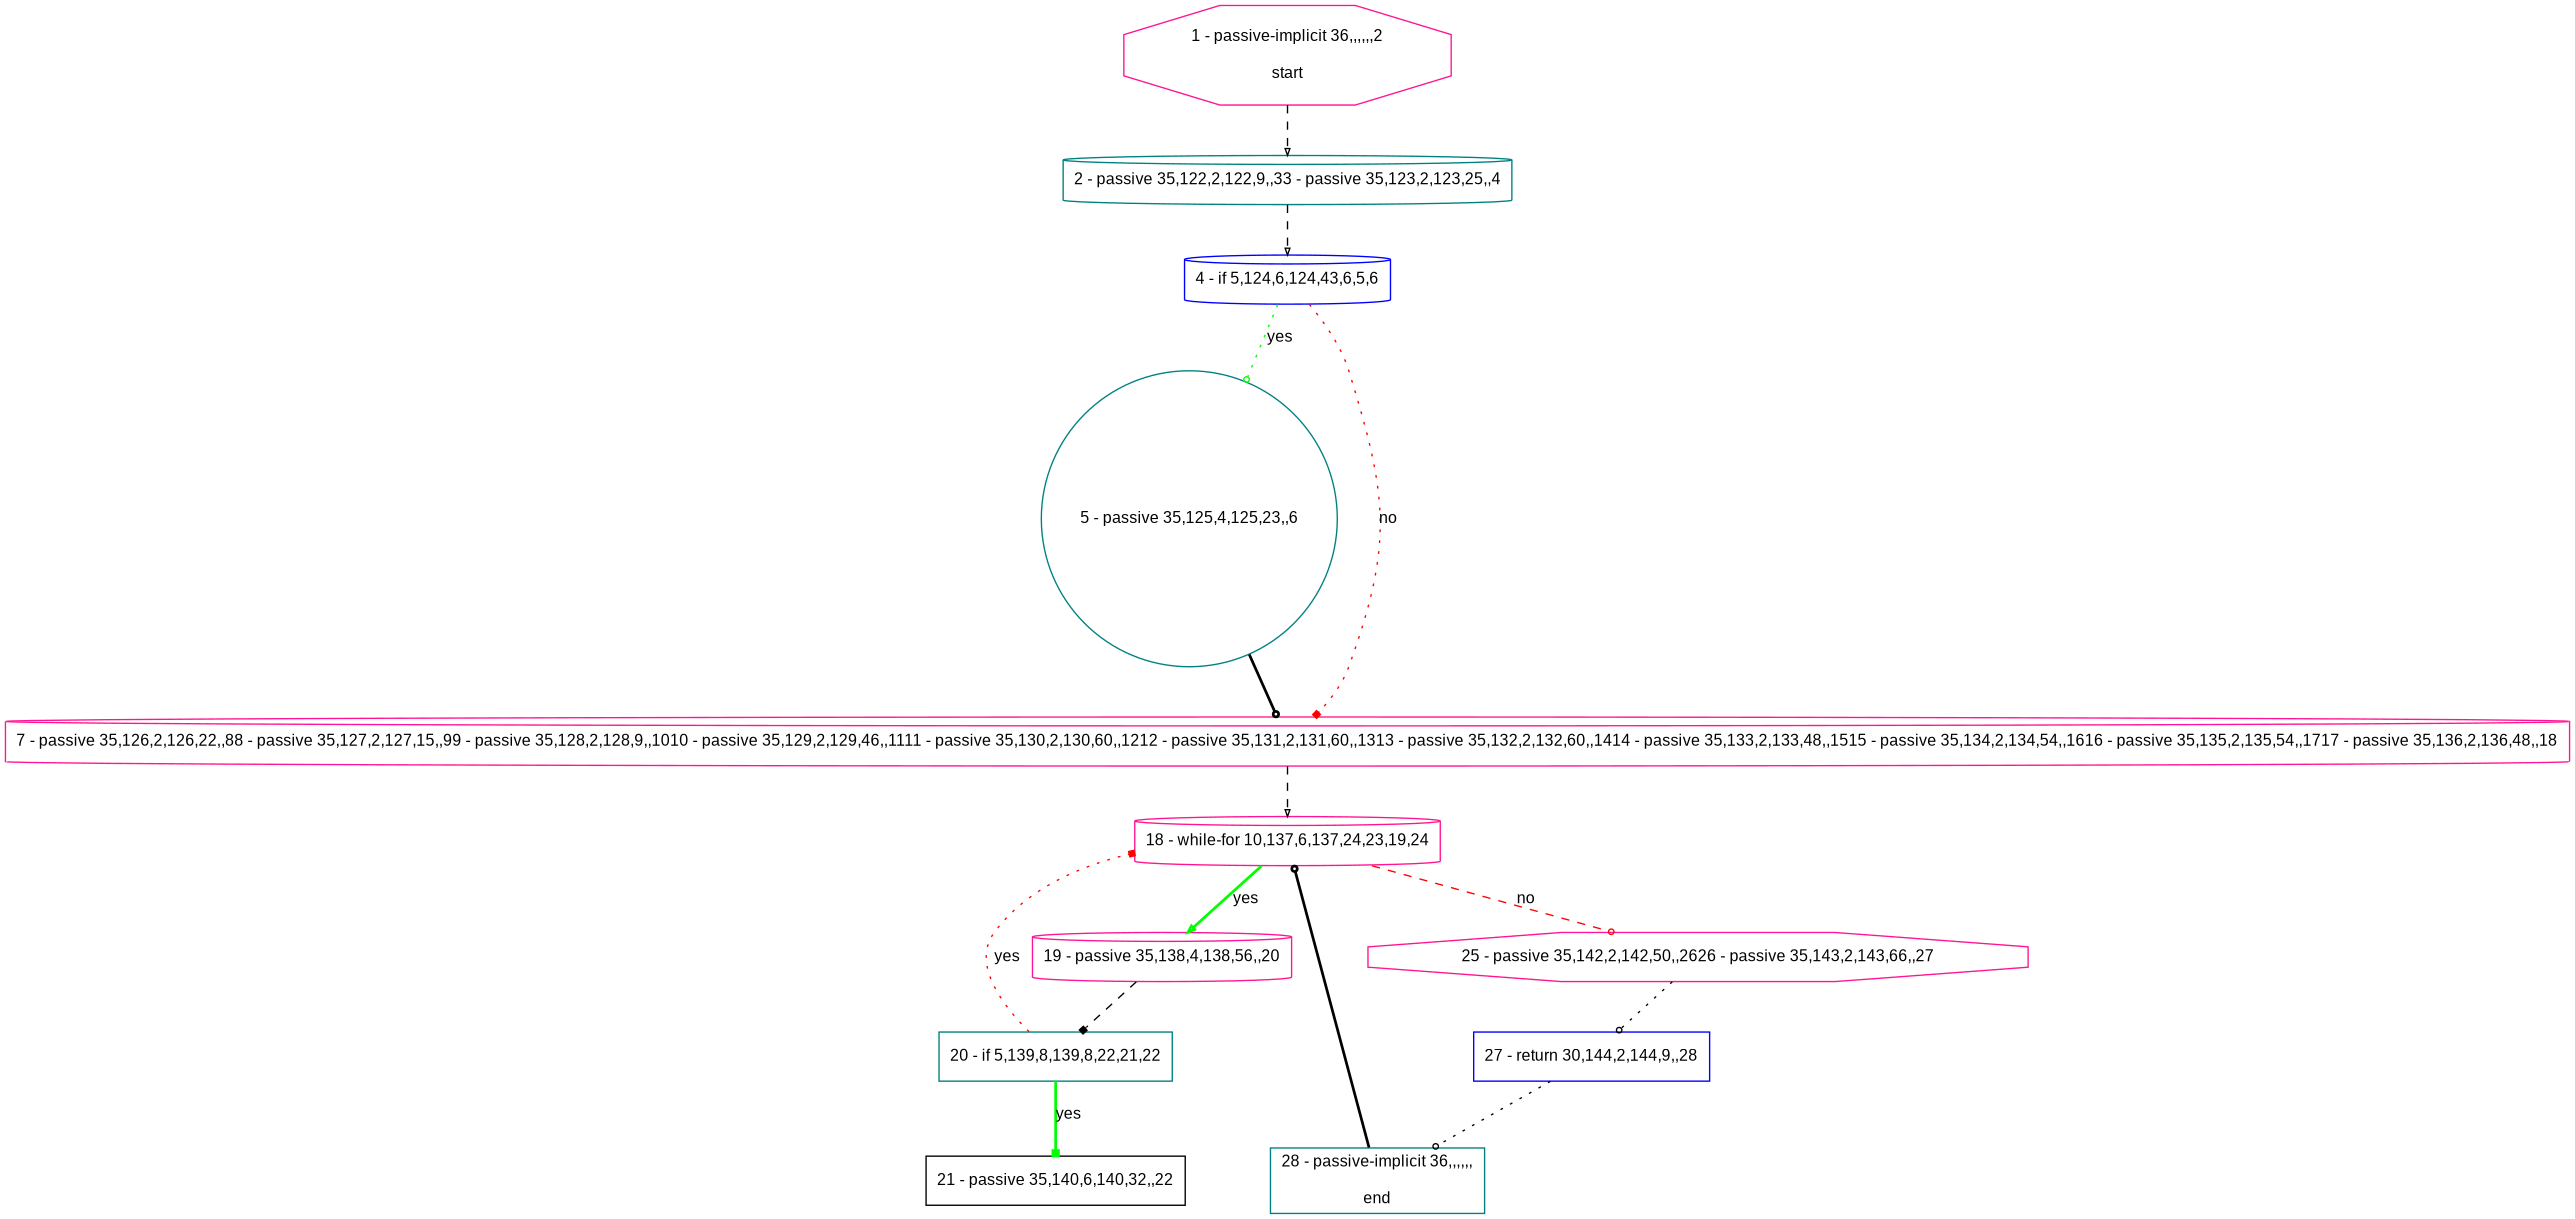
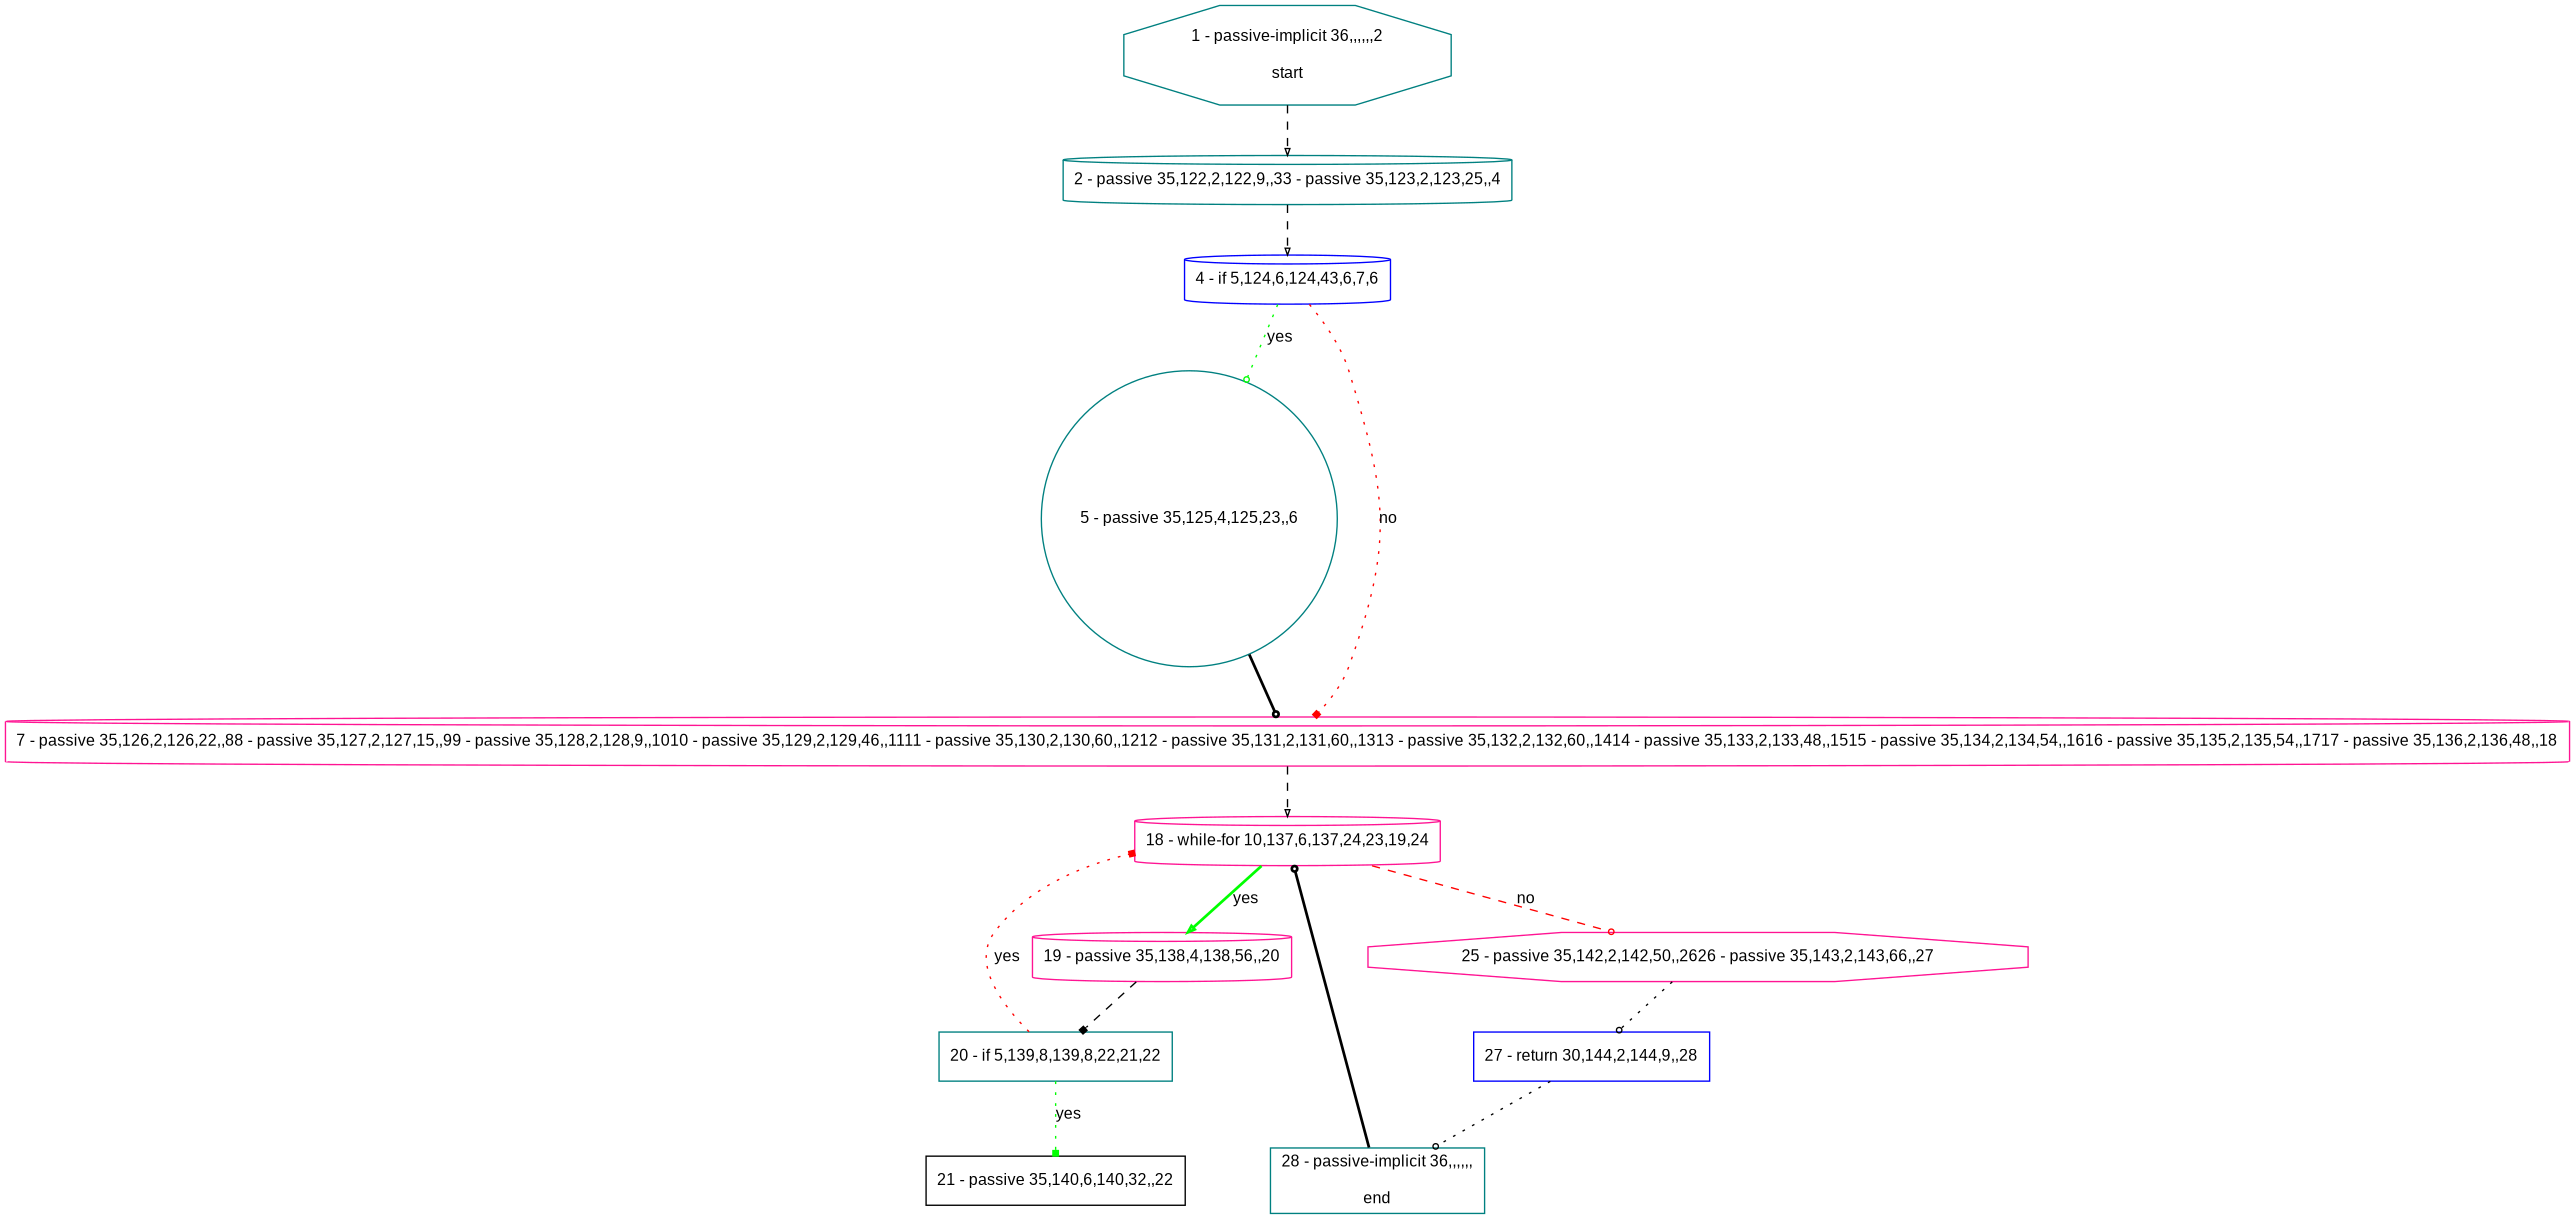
node "1 - passive-implicit 36,,,,,,2 start": color deeppink -> teal
node "4 - if 5,124,6,124,43,6,5,6": label "4 - if 5,124,6,124,43,6,5,6" -> "4 - if 5,124,6,124,43,6,7,6"
edge "20 - if 5,139,8,139,8,22,21,22" -> "21 - passive 35,140,6,140,32,,22": style bold -> dotted
